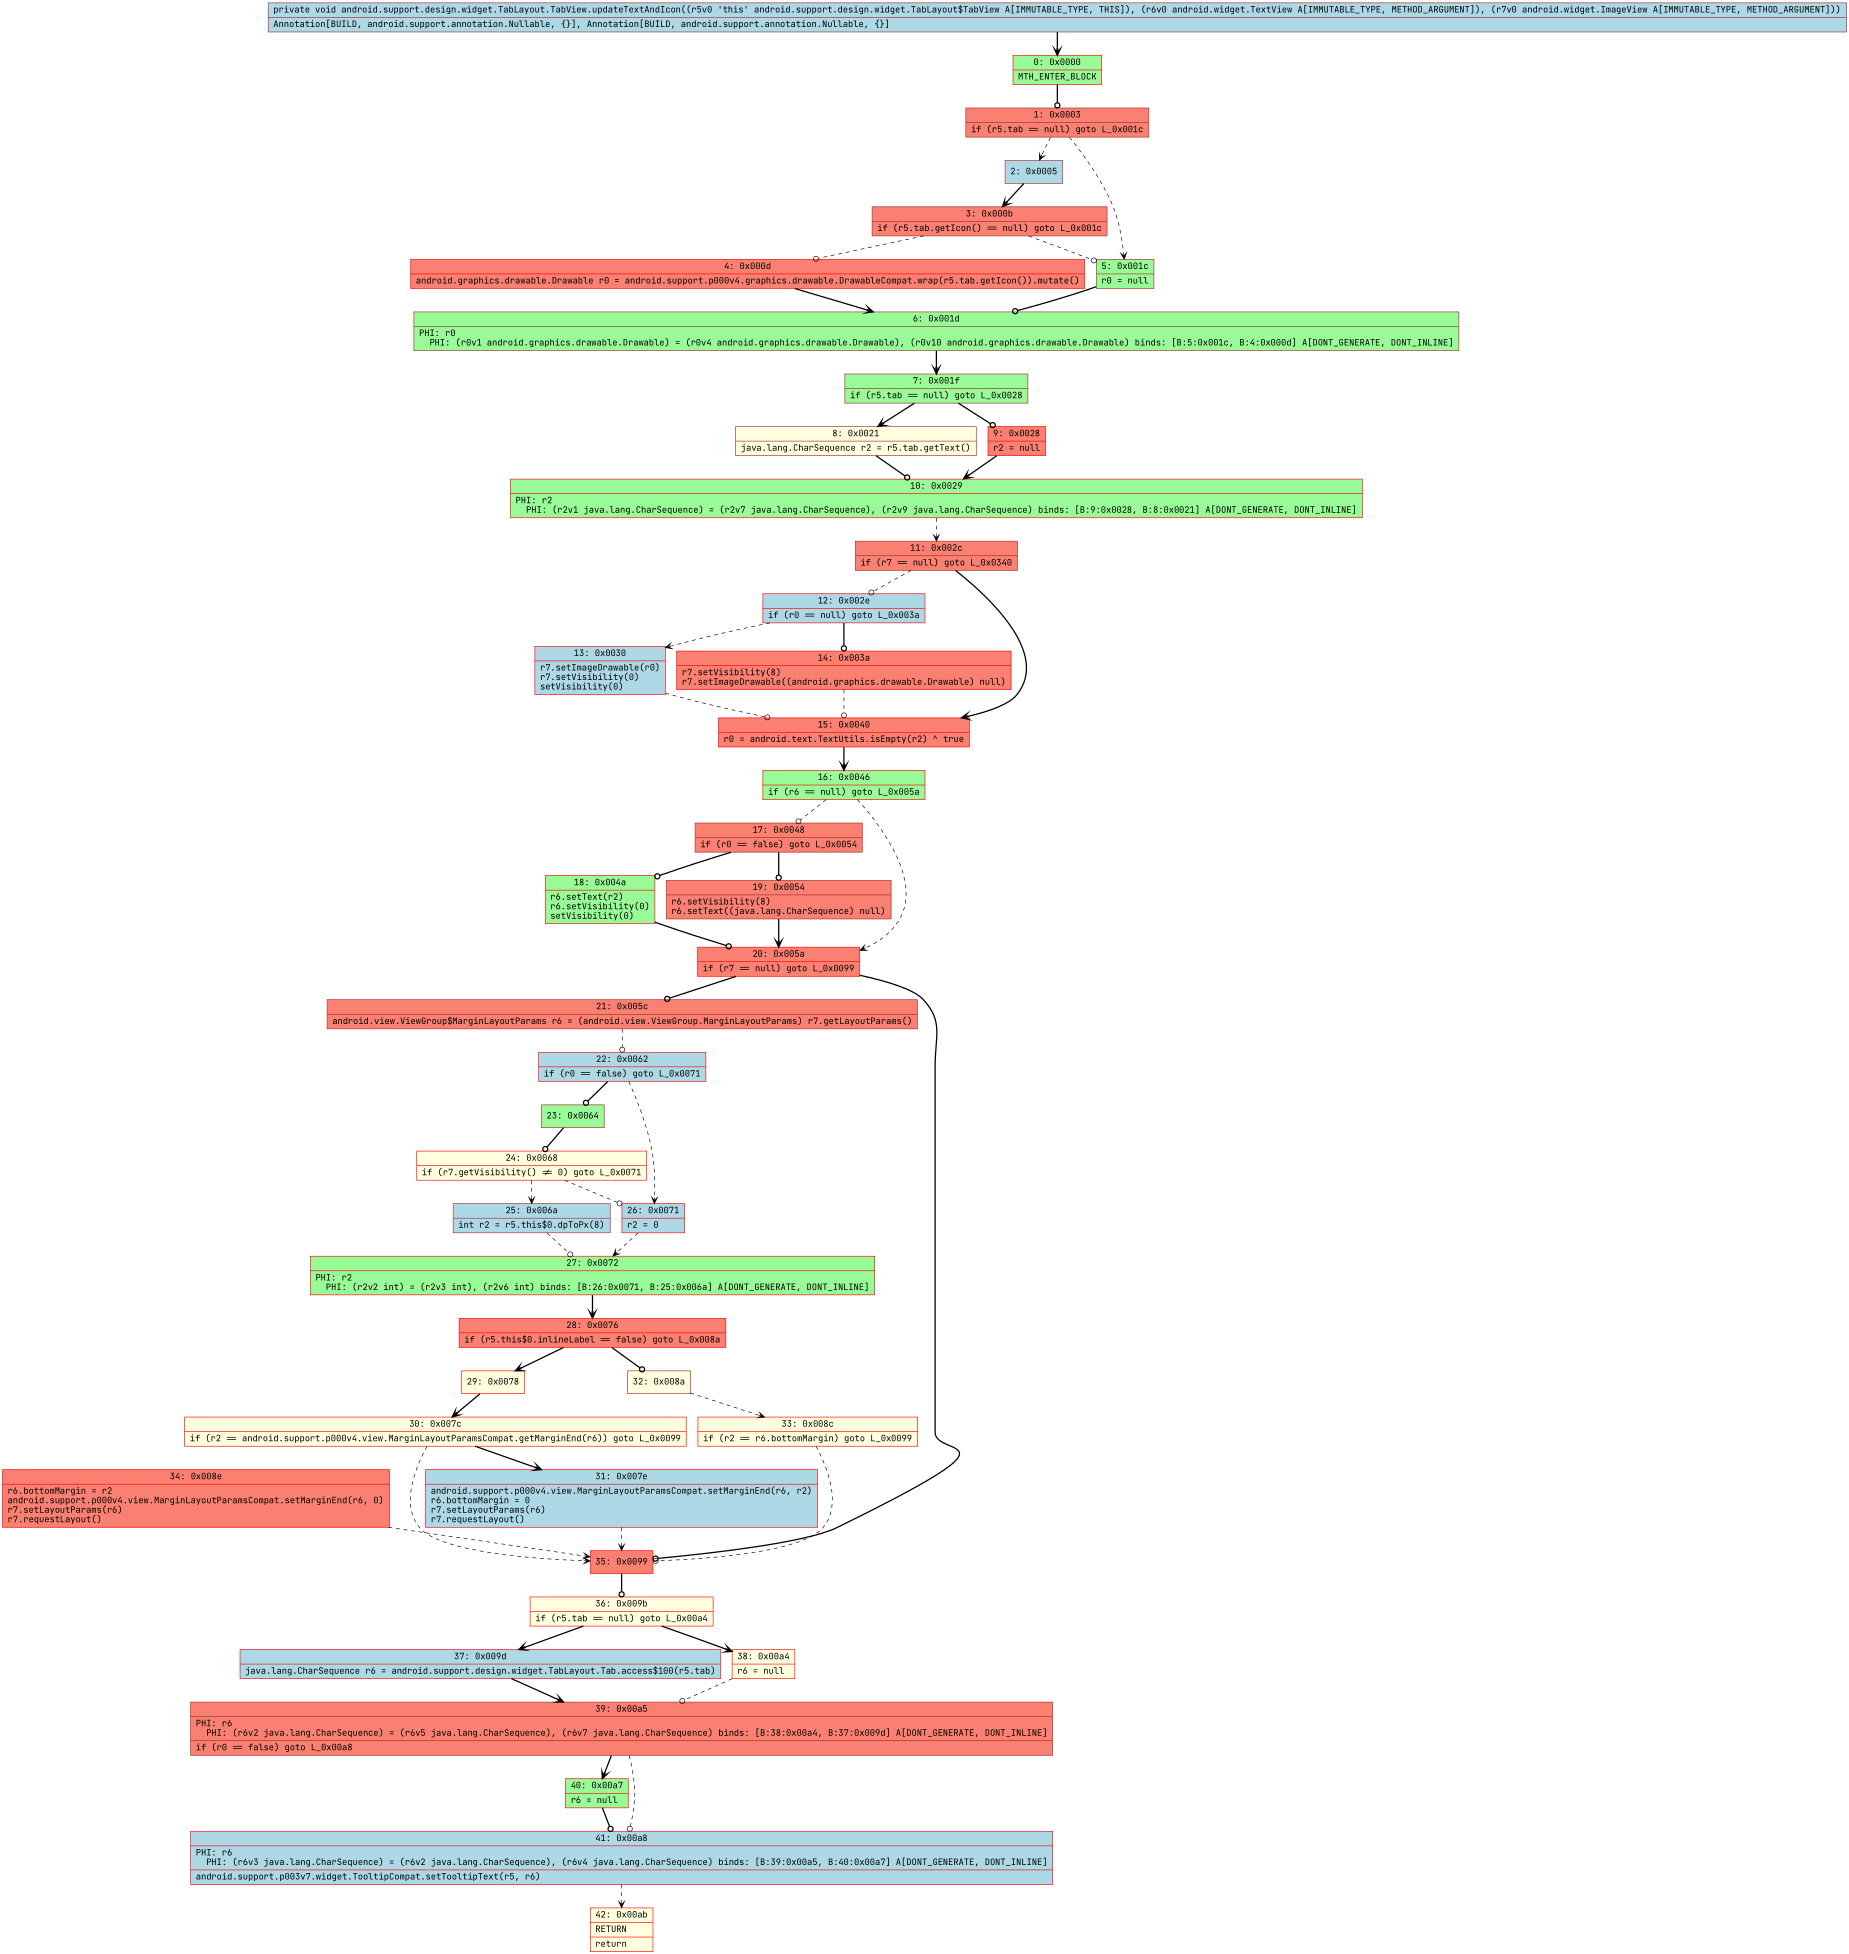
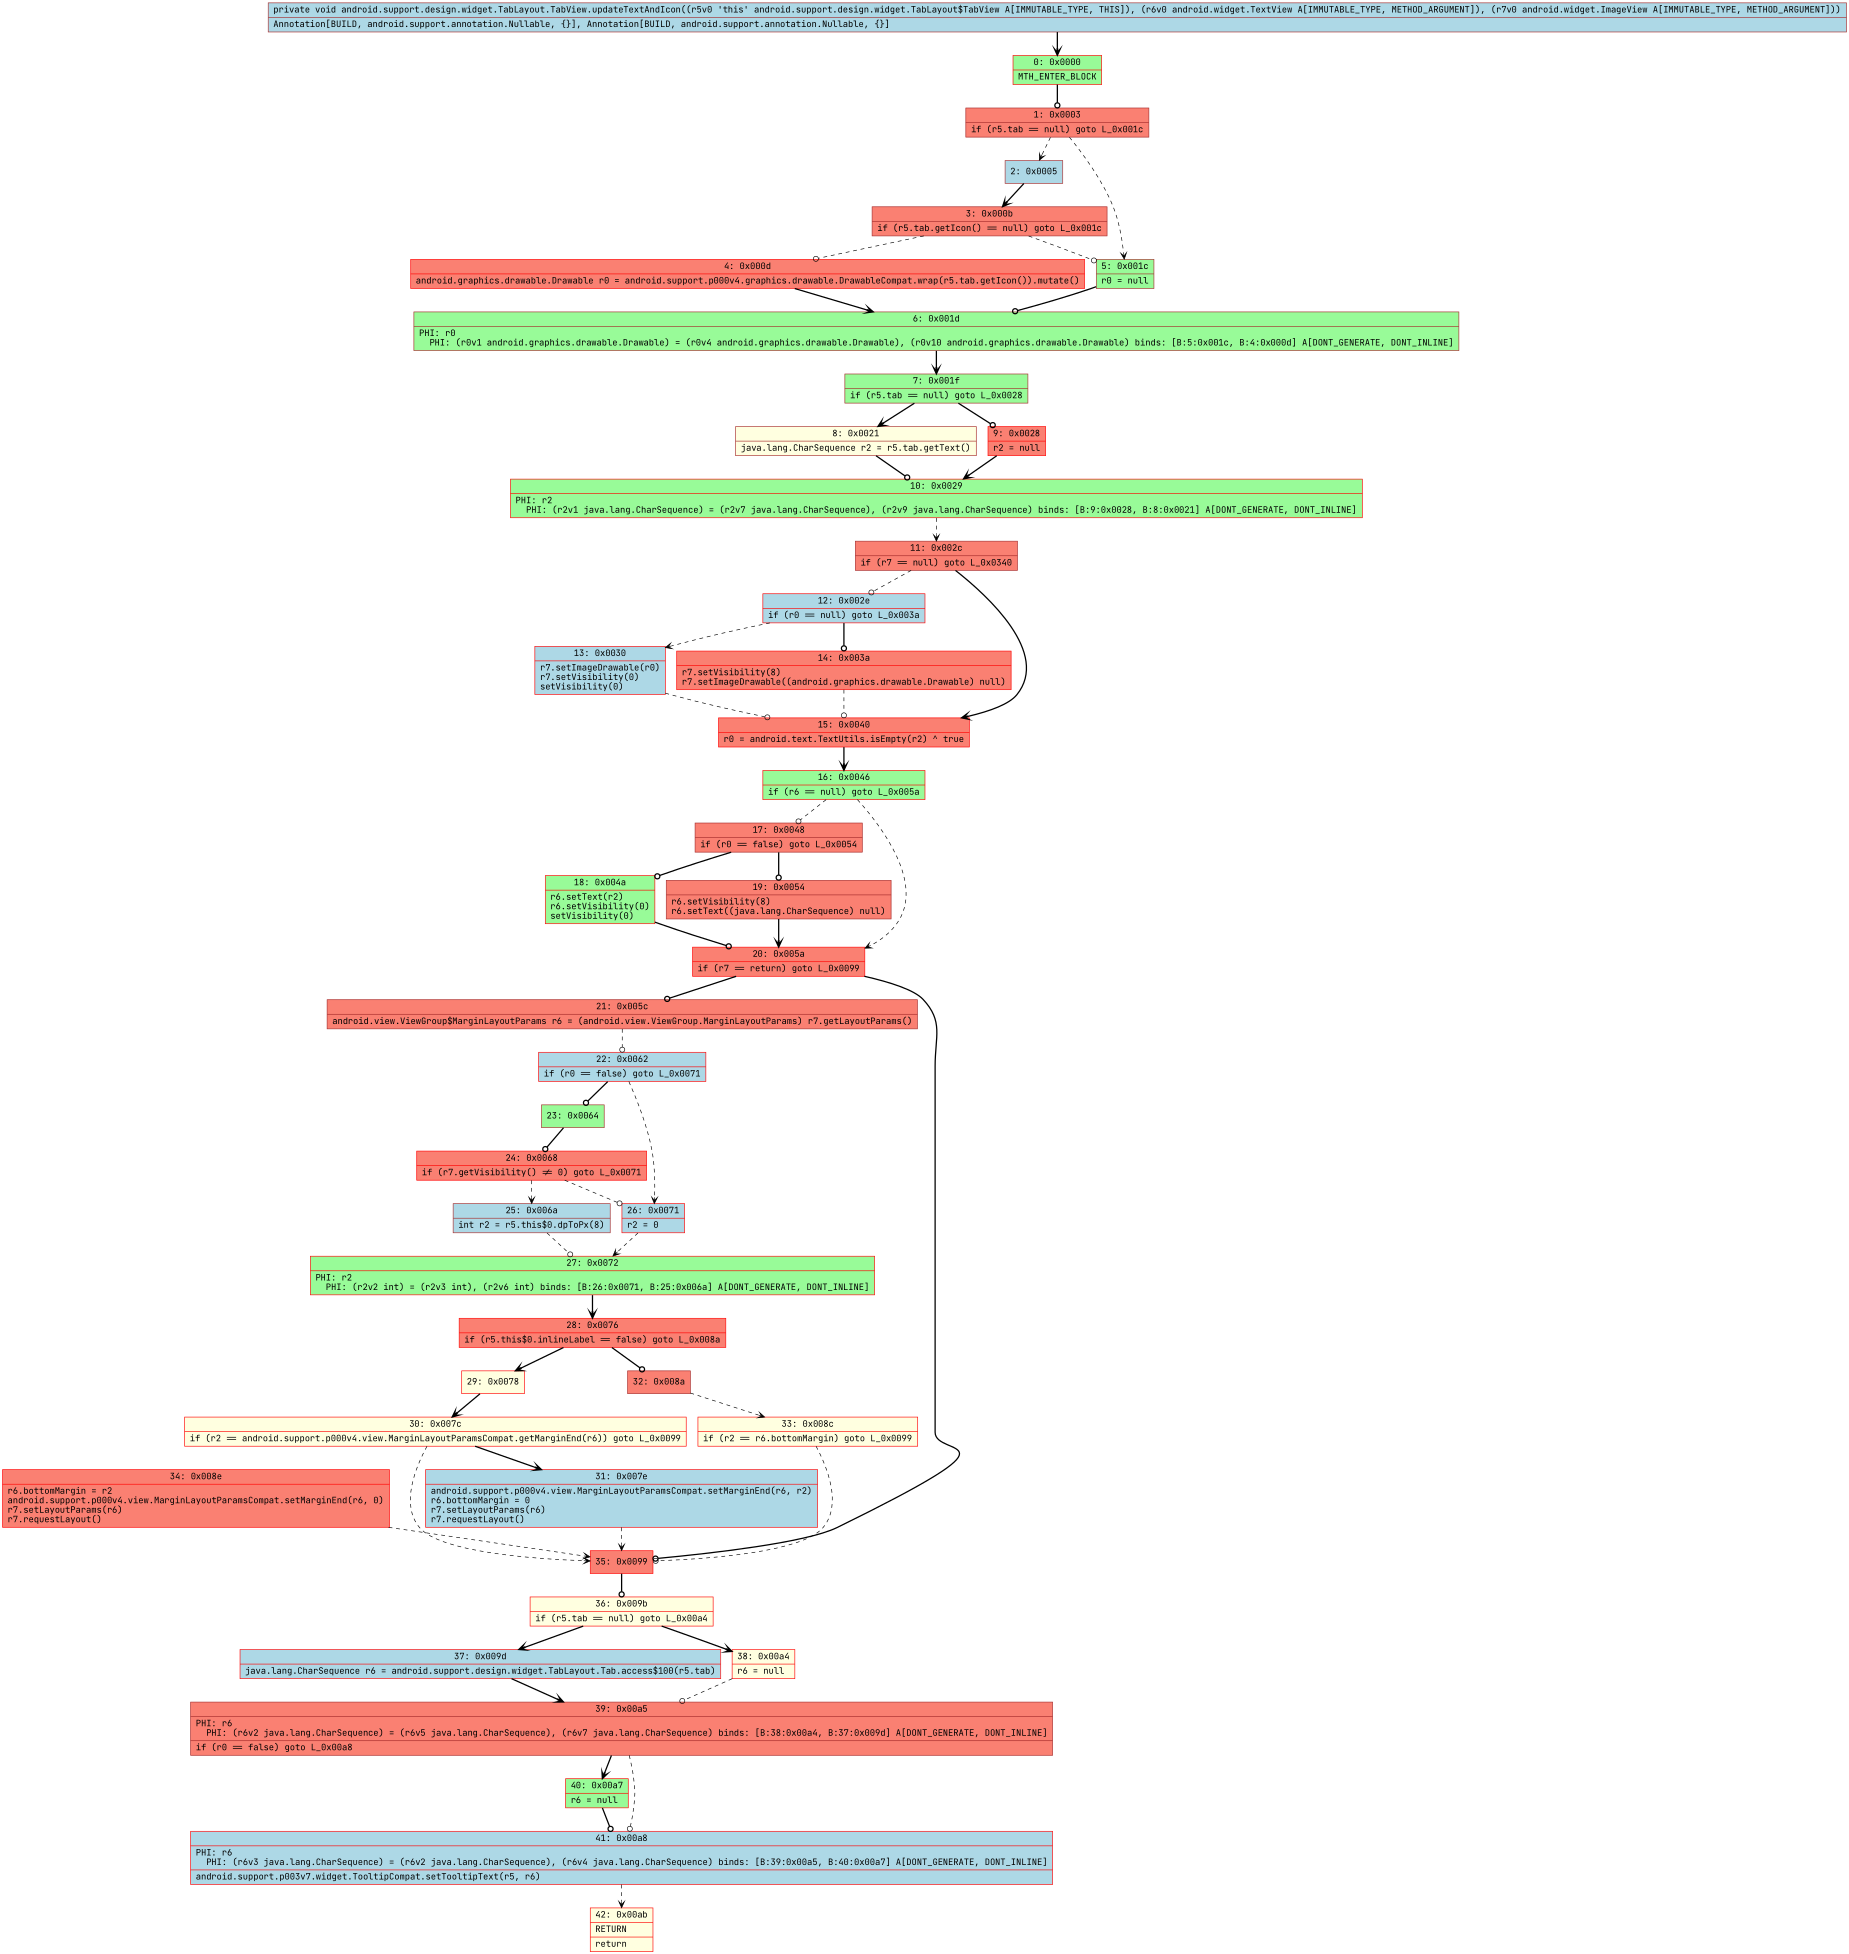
node "20: 0x005a": text "if (r7 == null) goto L_0x0099" -> "if (r7 == return) goto L_0x0099"
node "24: 0x0068": fillcolor lightyellow -> salmon
node "32: 0x008a": fillcolor lightyellow -> salmon
